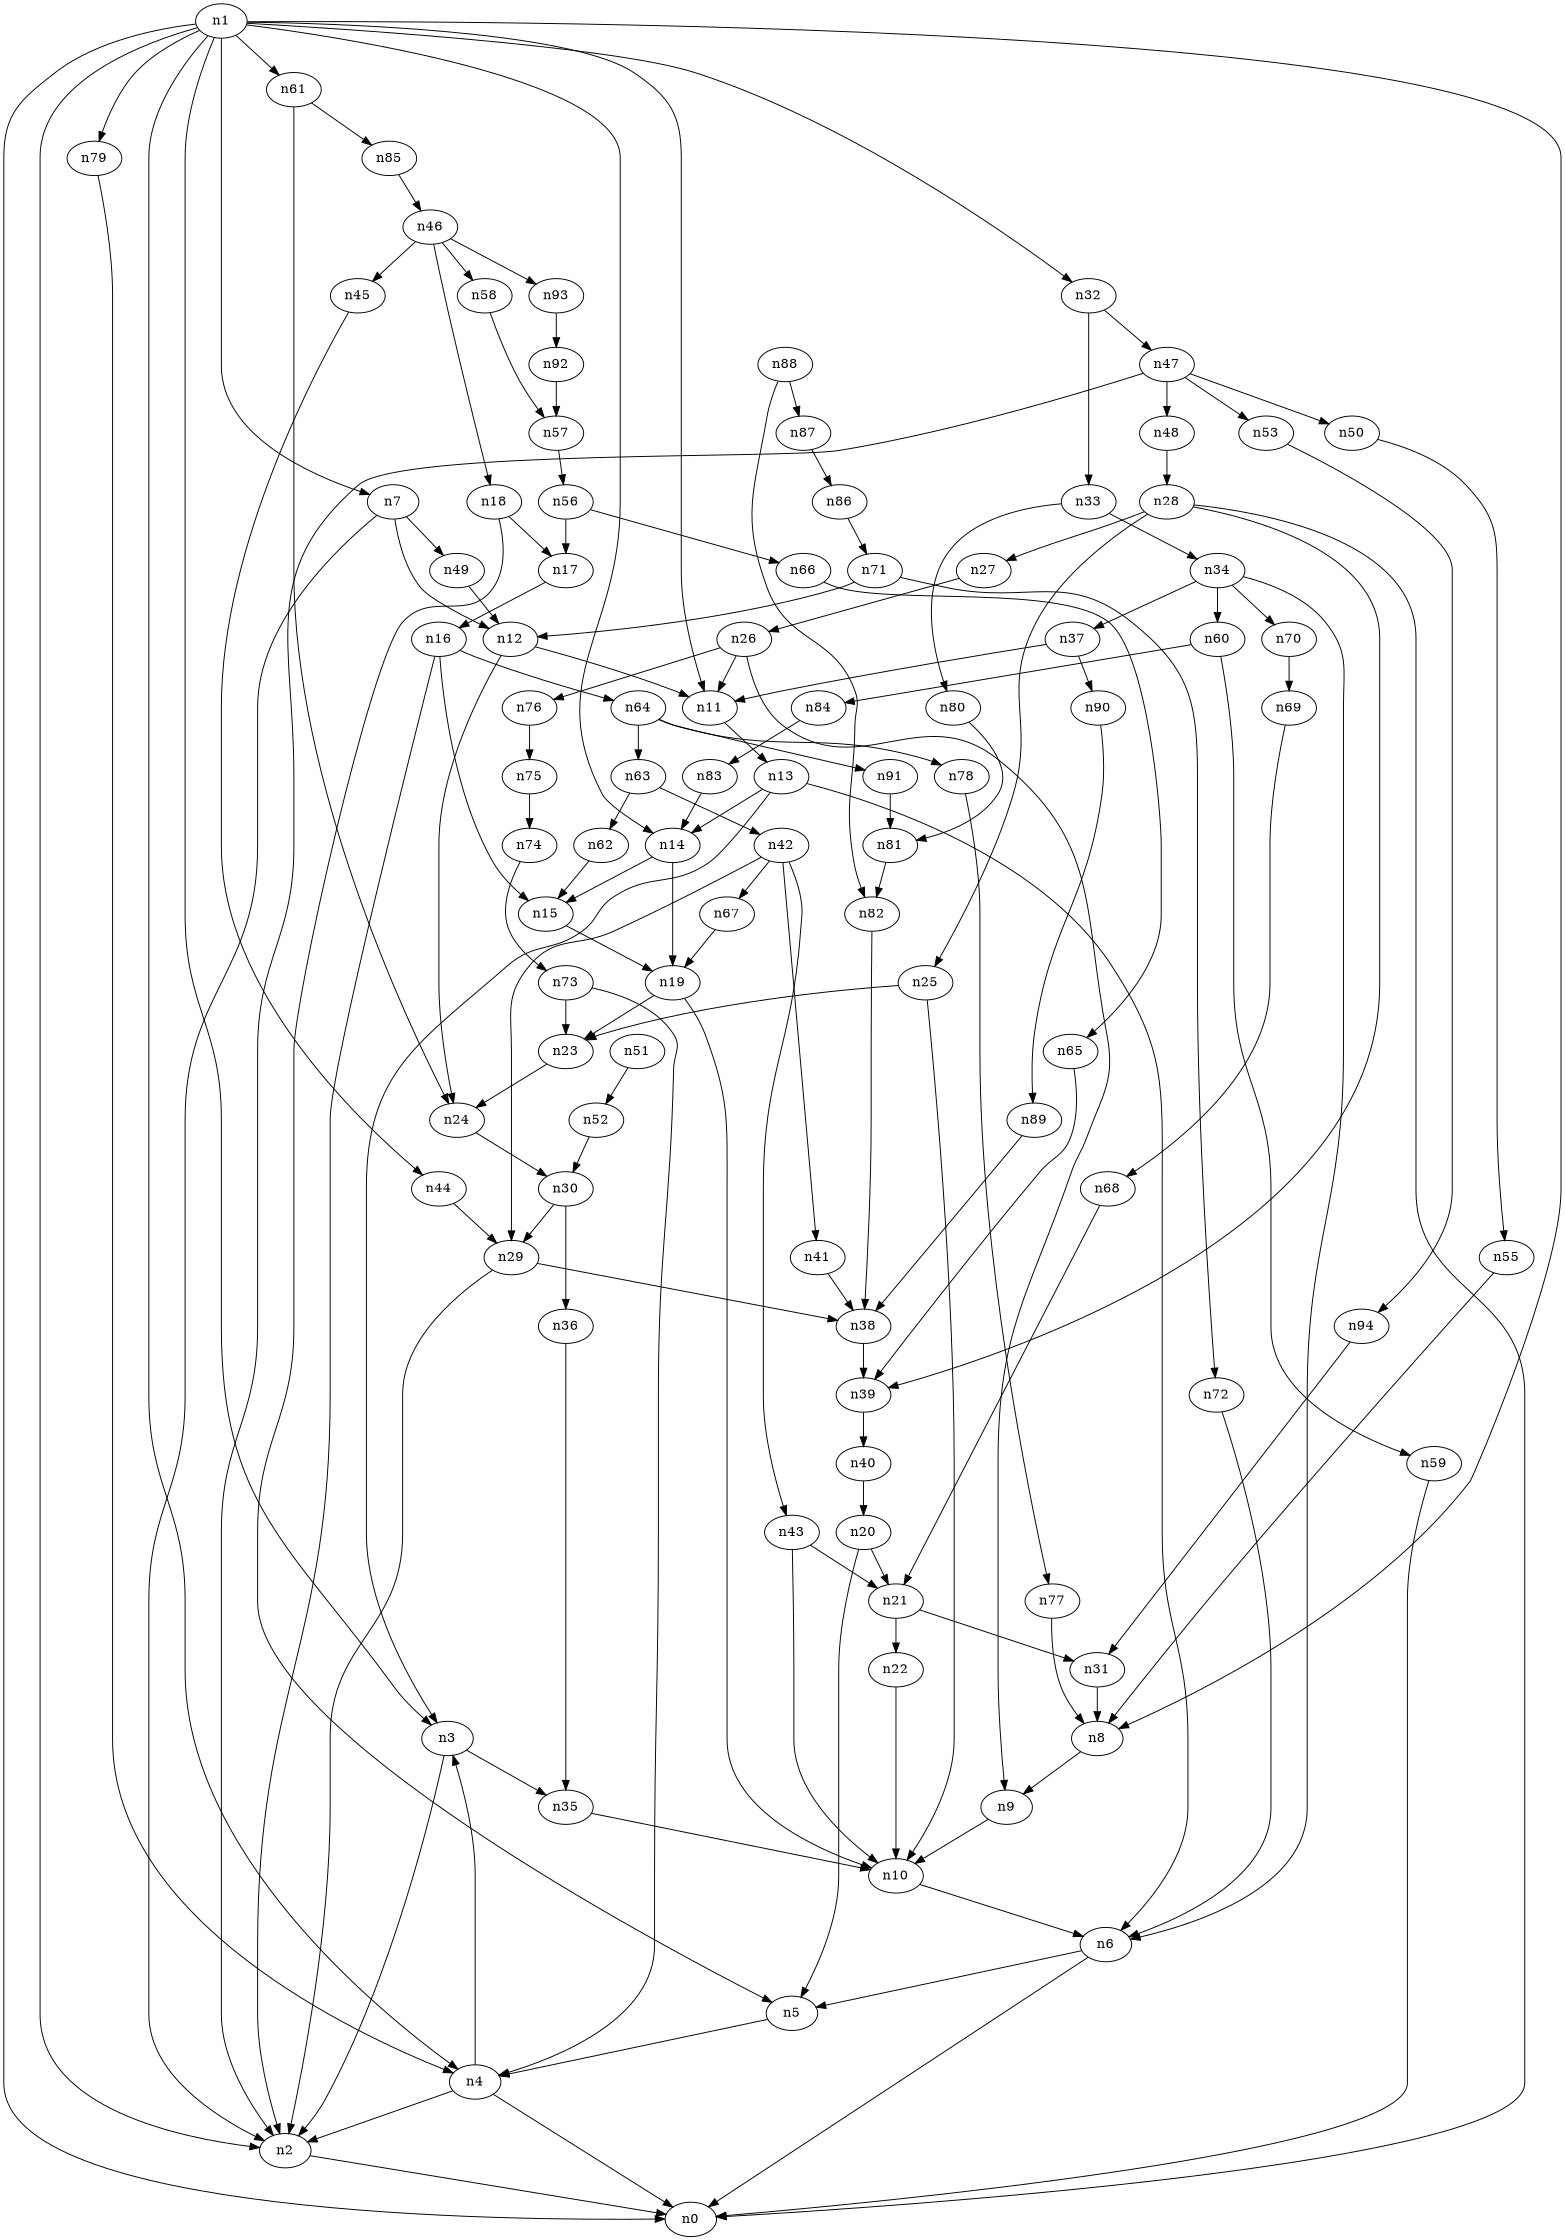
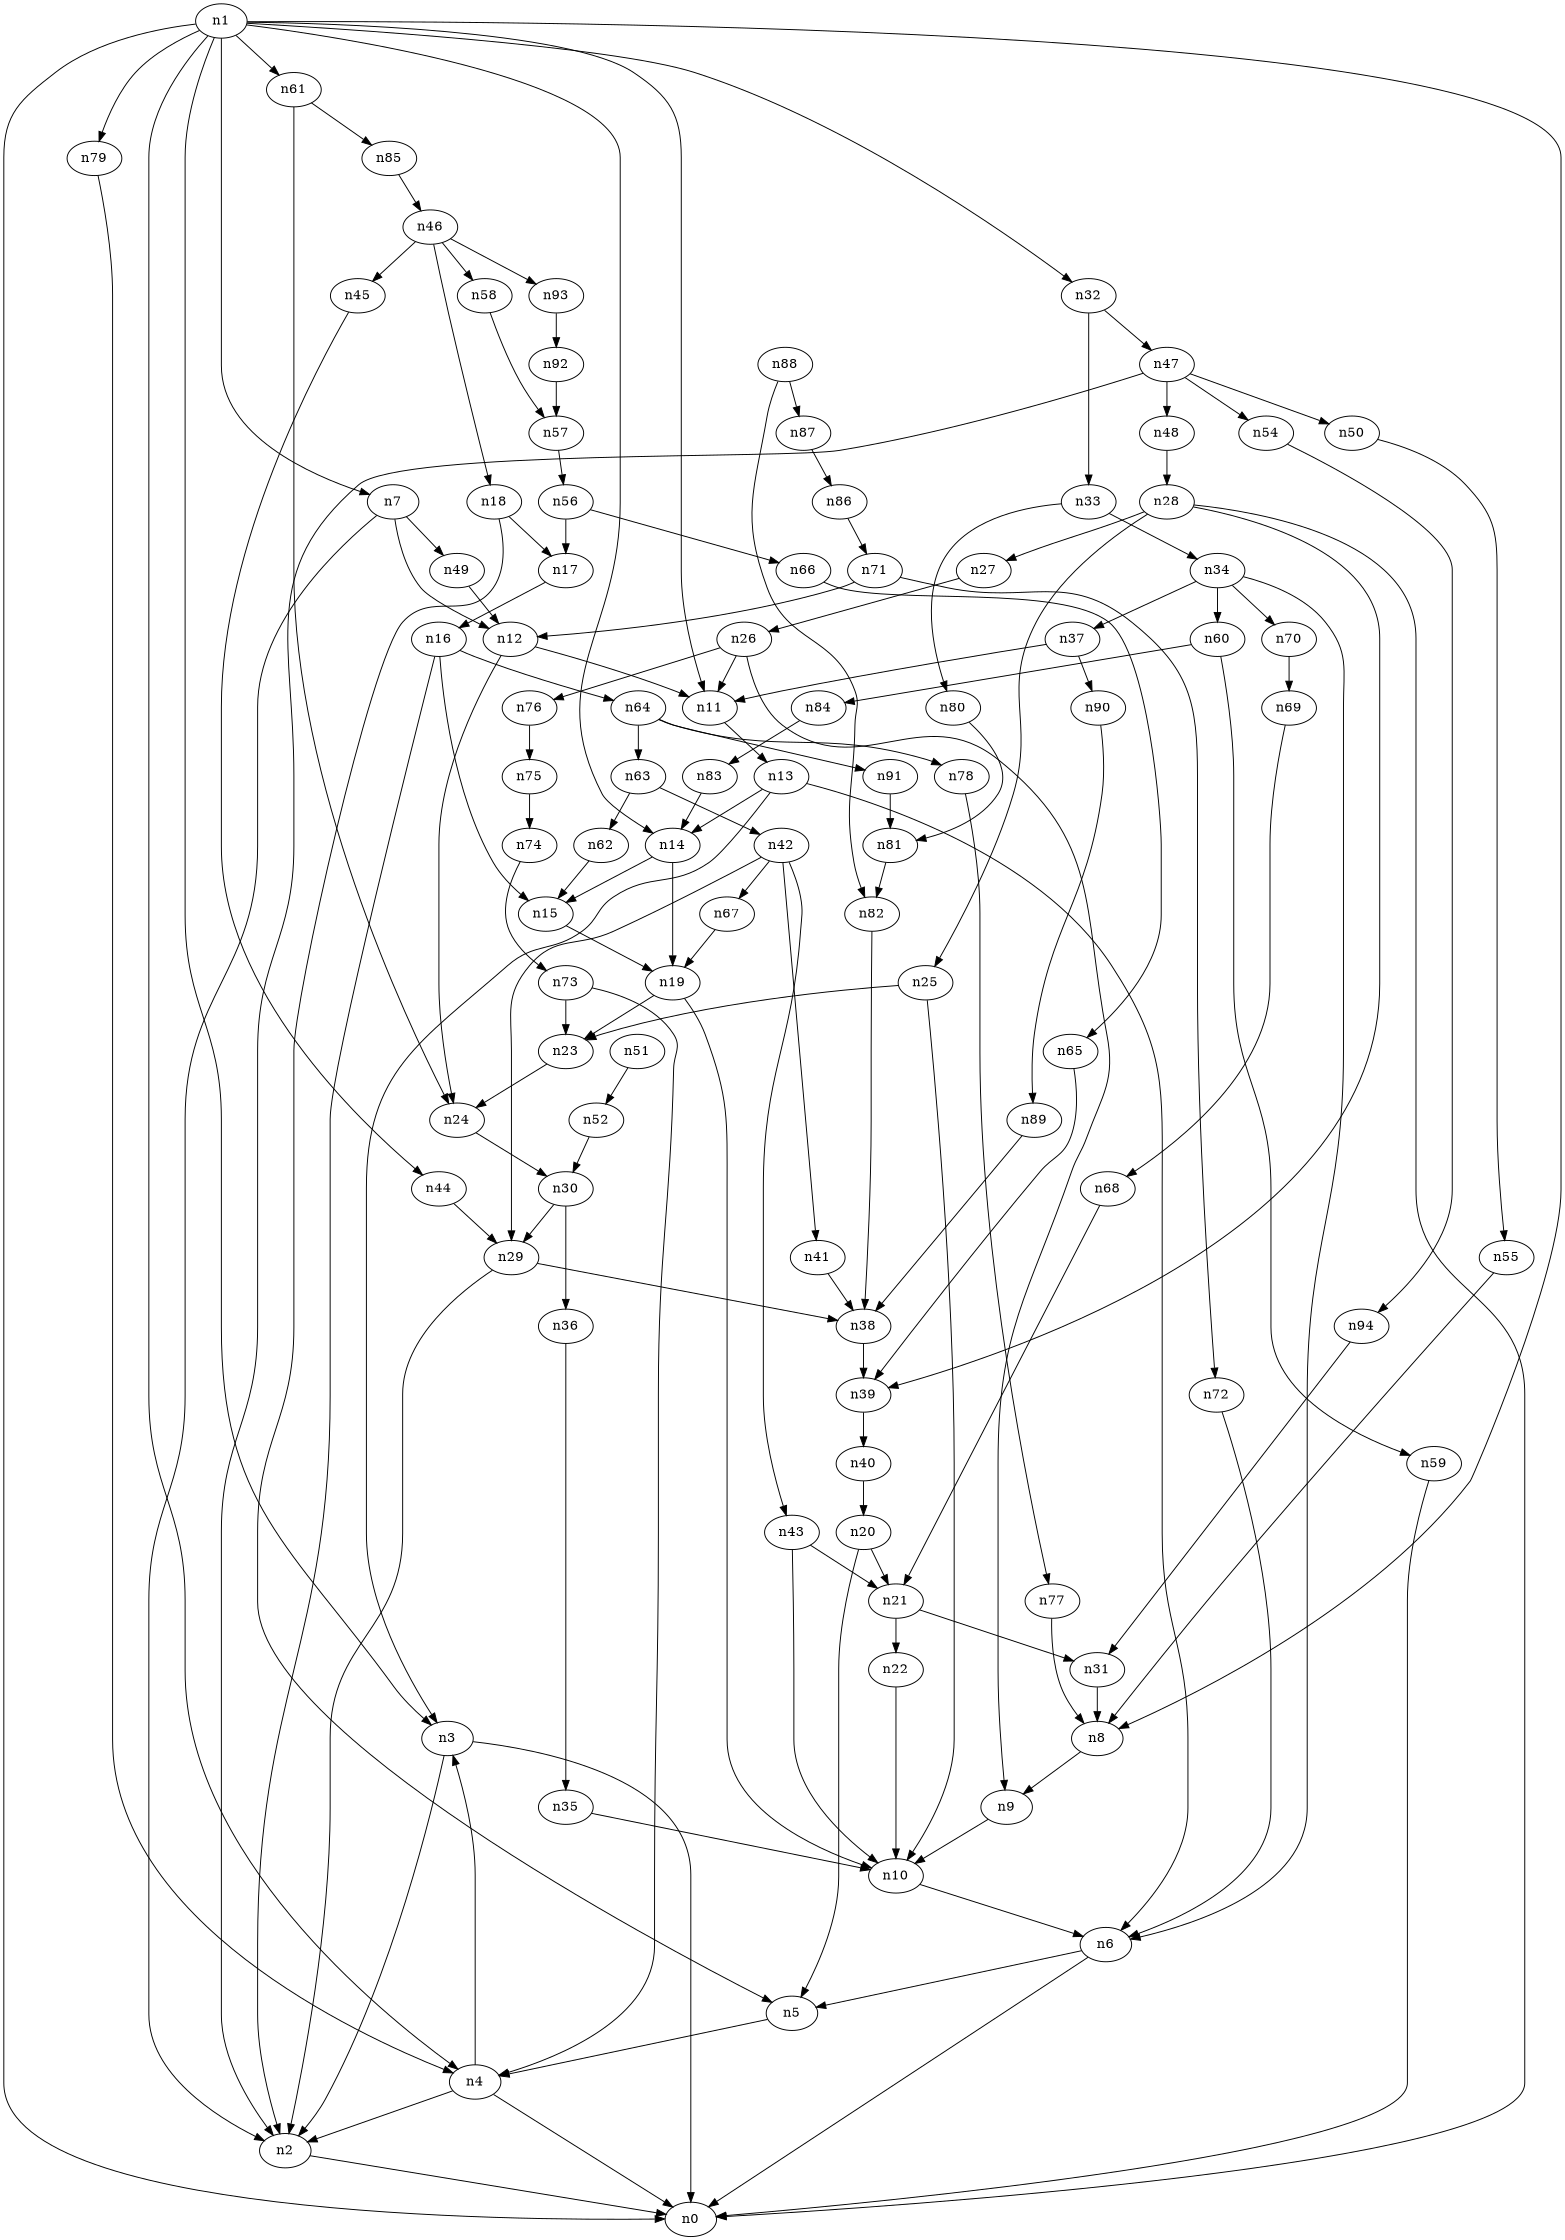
node "n53": label "n53" -> "n54"
edge "n1" -> "n2": removed
edge "n3" -> "n35": now "n3" -> "n0"
